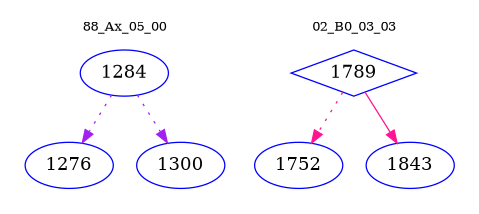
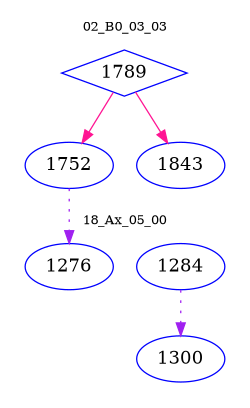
cluster "88_Ax_05_00": label "88_Ax_05_00" -> "18_Ax_05_00"
edge "1789" -> "1752": style dotted -> solid
edge "1284" -> "1276": now "1752" -> "1276"
